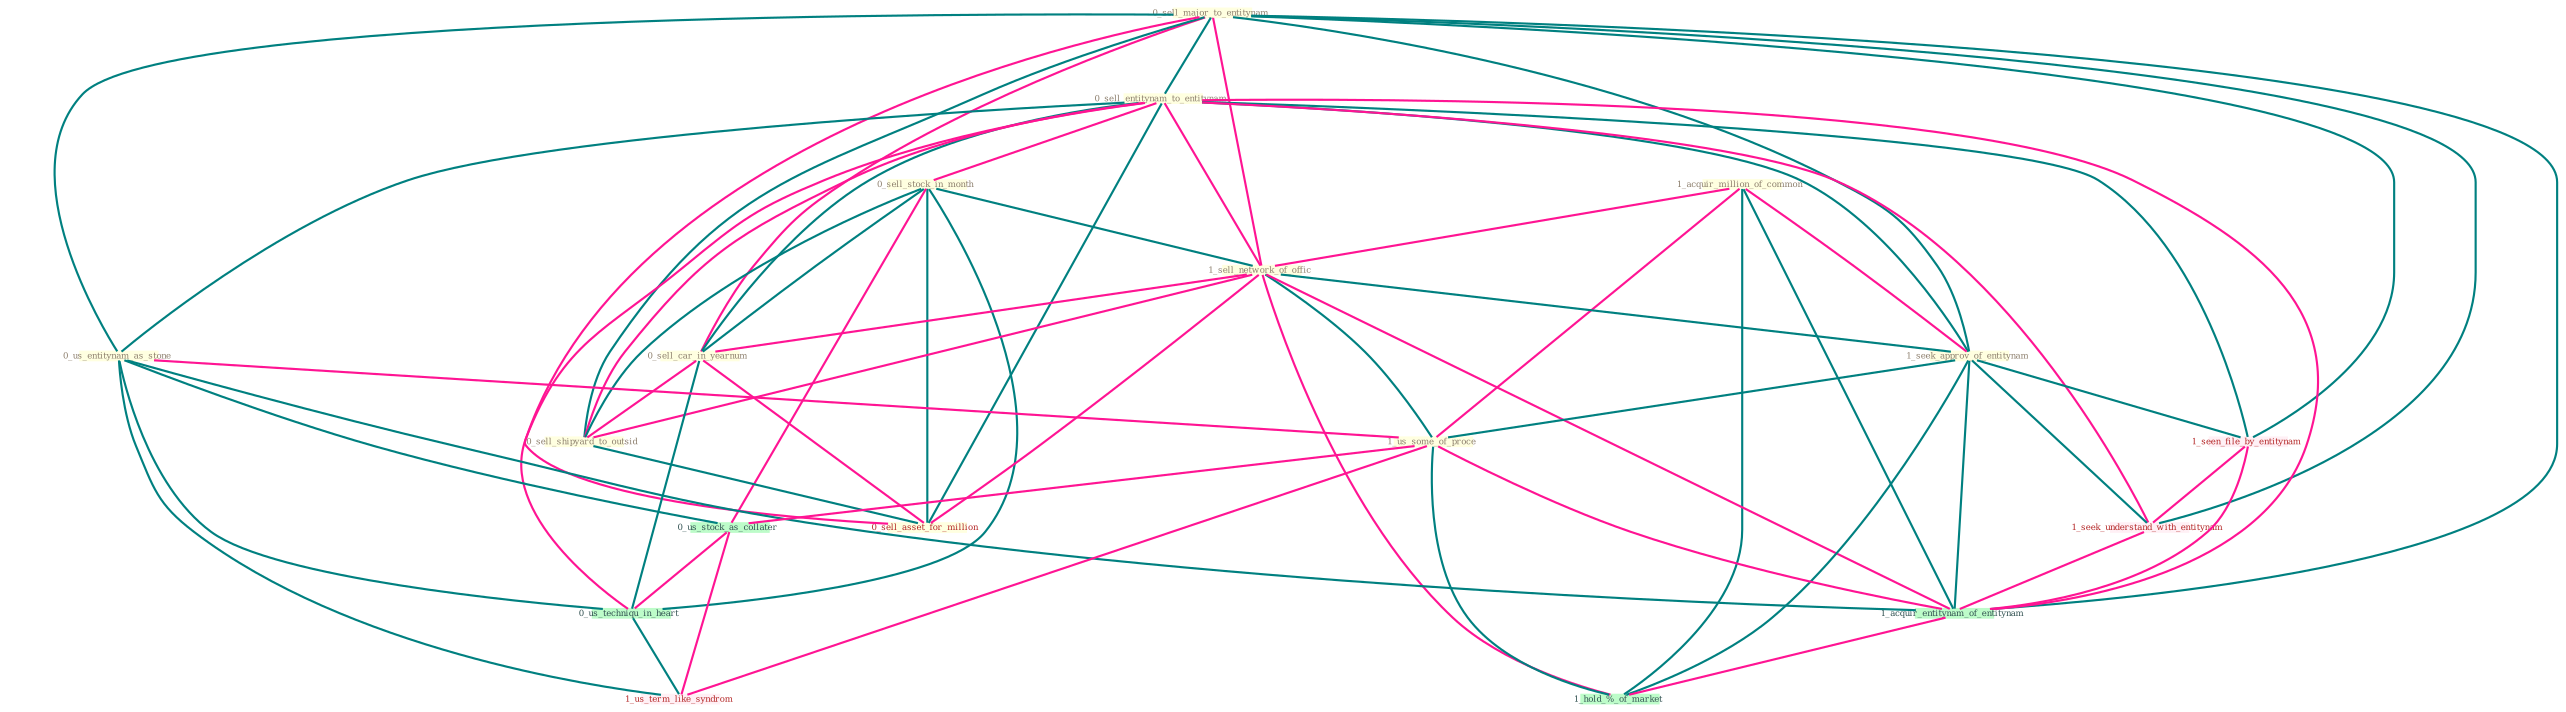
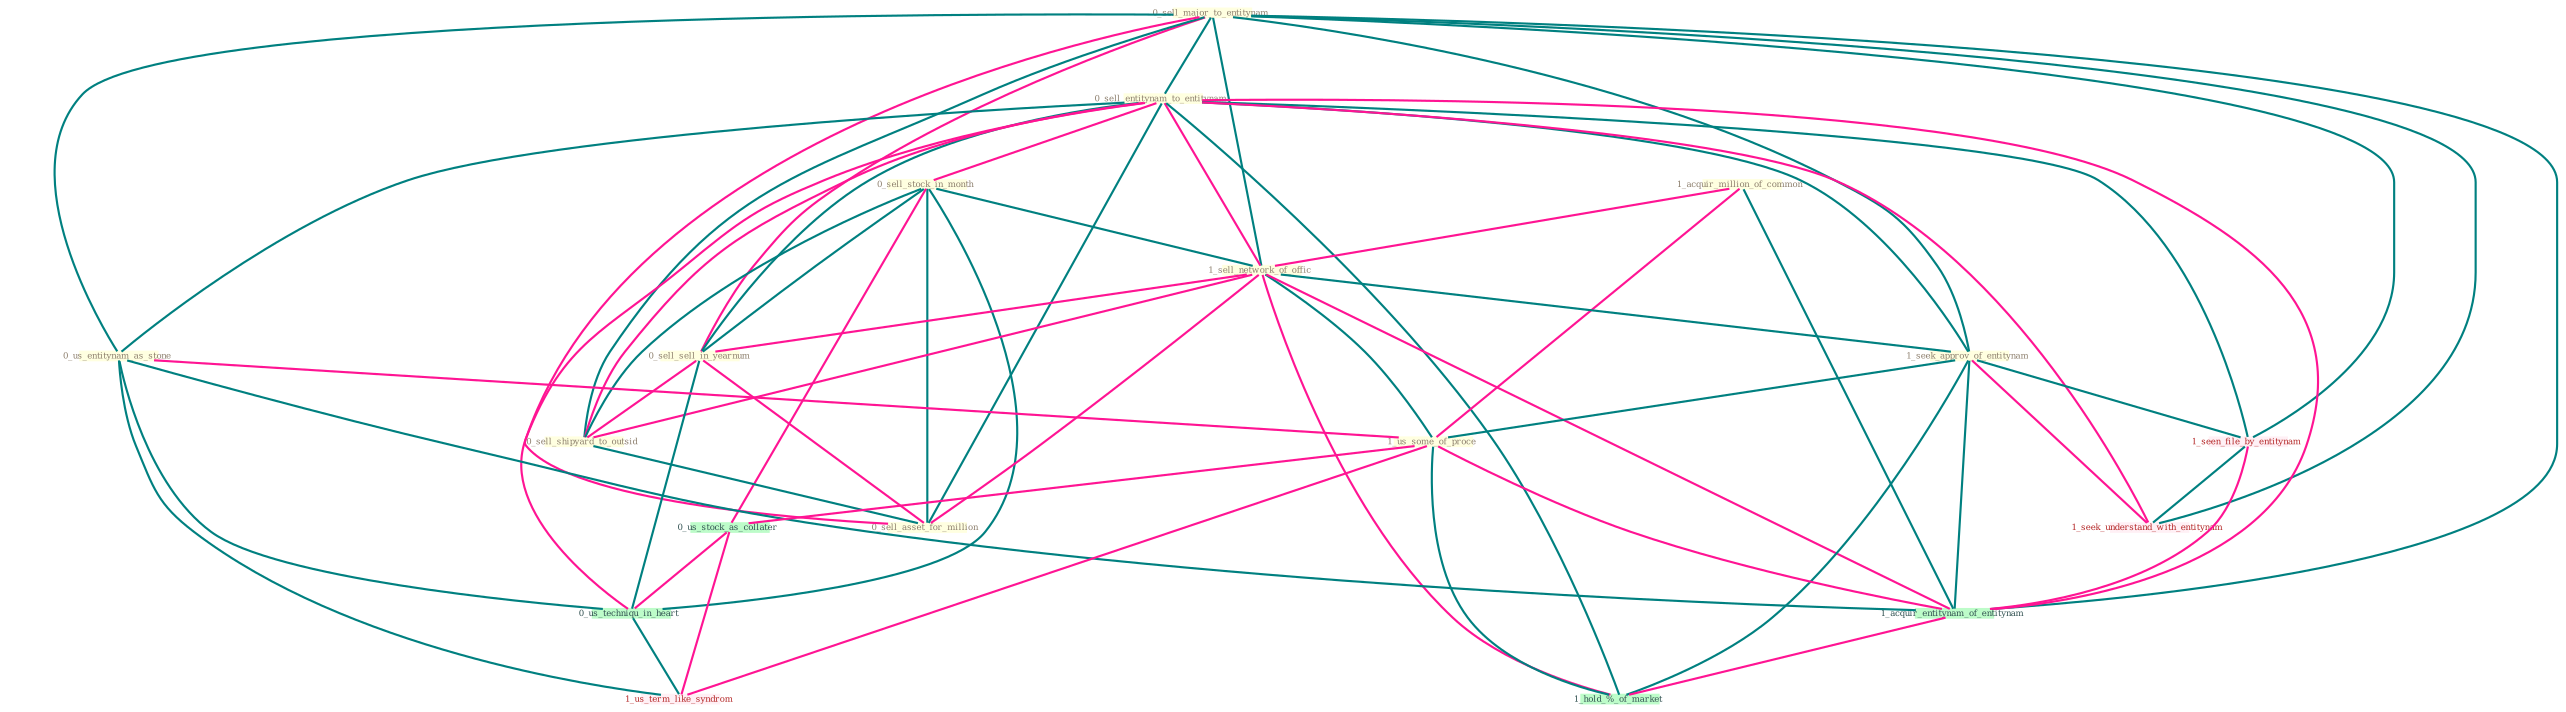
edge "0_sell_major_to_entitynam" -- "1_sell_network_of_offic": color deeppink -> teal
edge "1_acquir_million_of_common" -- "1_seek_approv_of_entitynam": removed
node "0_sell_car_in_yearnum": label "0_sell_car_in_yearnum" -> "0_sell_sell_in_yearnum"
edge "1_seek_approv_of_entitynam" -- "1_seek_understand_with_entitynam": color teal -> deeppink
edge "0_us_entitynam_as_stone" -- "0_us_stock_as_collater": removed
edge "1_acquir_million_of_common" -- "1_hold_%_of_market": now "0_sell_entitynam_to_entitynam" -- "1_hold_%_of_market"
edge "1_seen_file_by_entitynam" -- "1_seek_understand_with_entitynam": color deeppink -> teal
node "0_sell_asset_for_million": fontcolor #b22222 -> #8b7d6b
edge "1_seek_understand_with_entitynam" -- "1_acquir_entitynam_of_entitynam": removed
